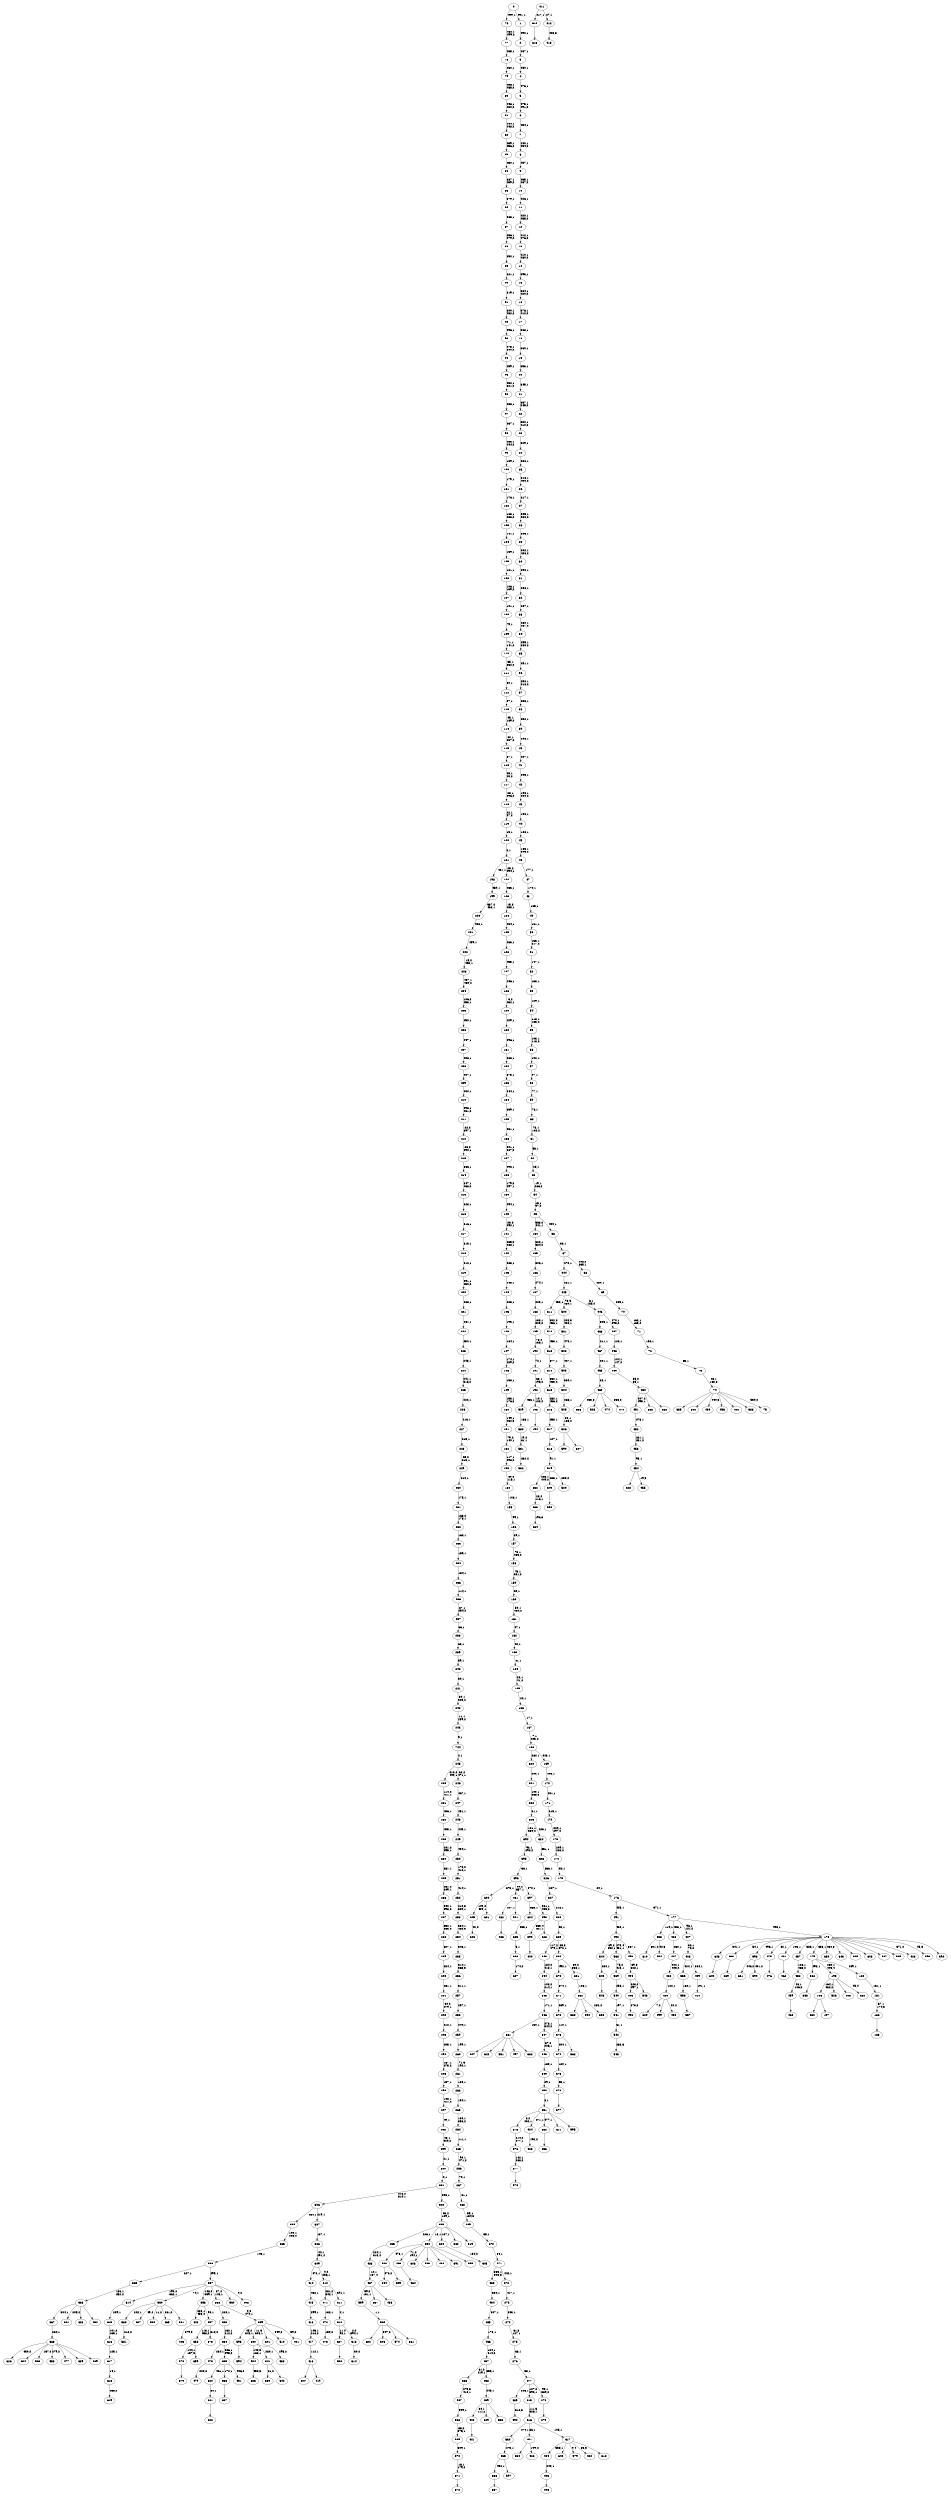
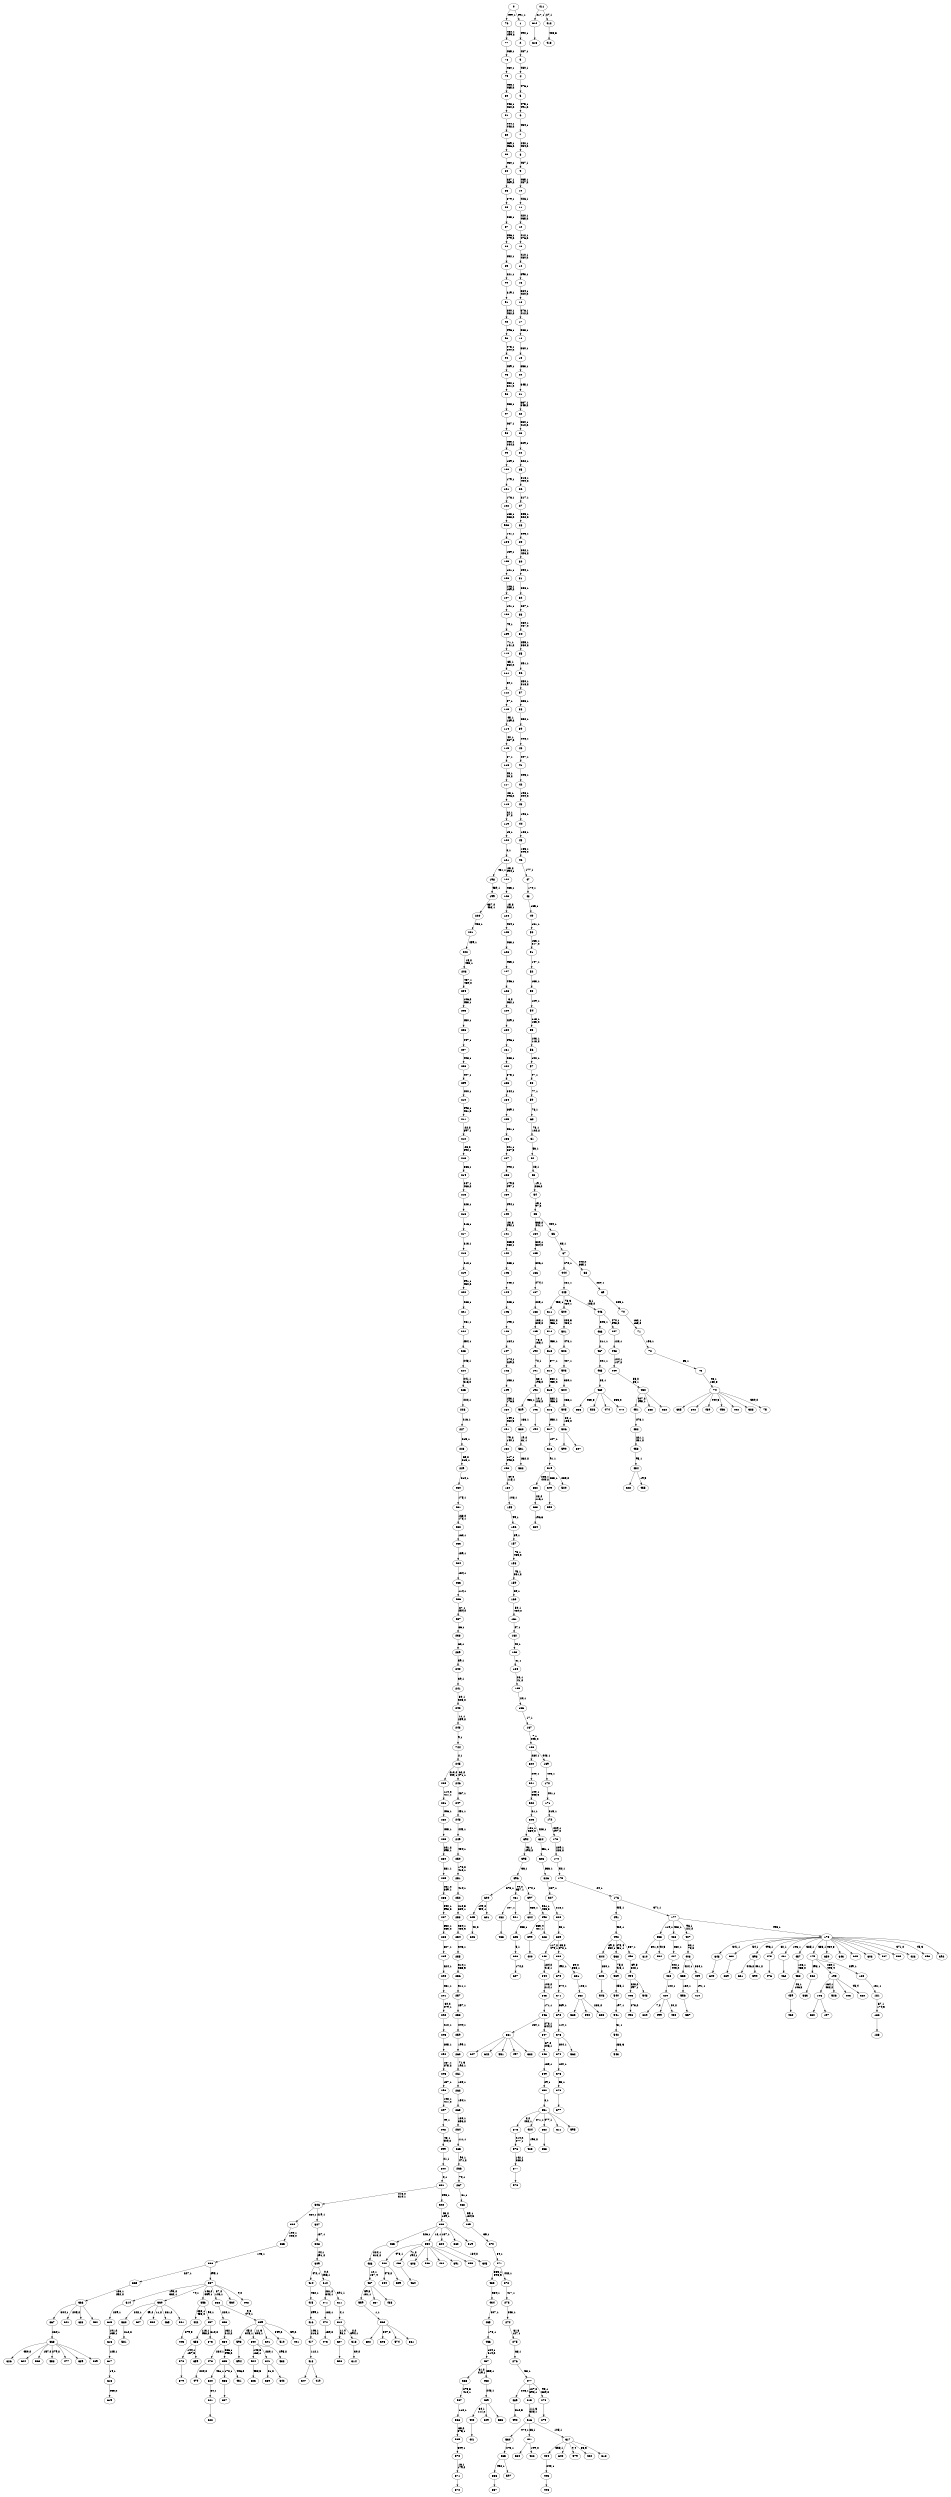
node "103": label "103" -> "903"
edge "567" -> "568": label "399,1" -> "112,1"
